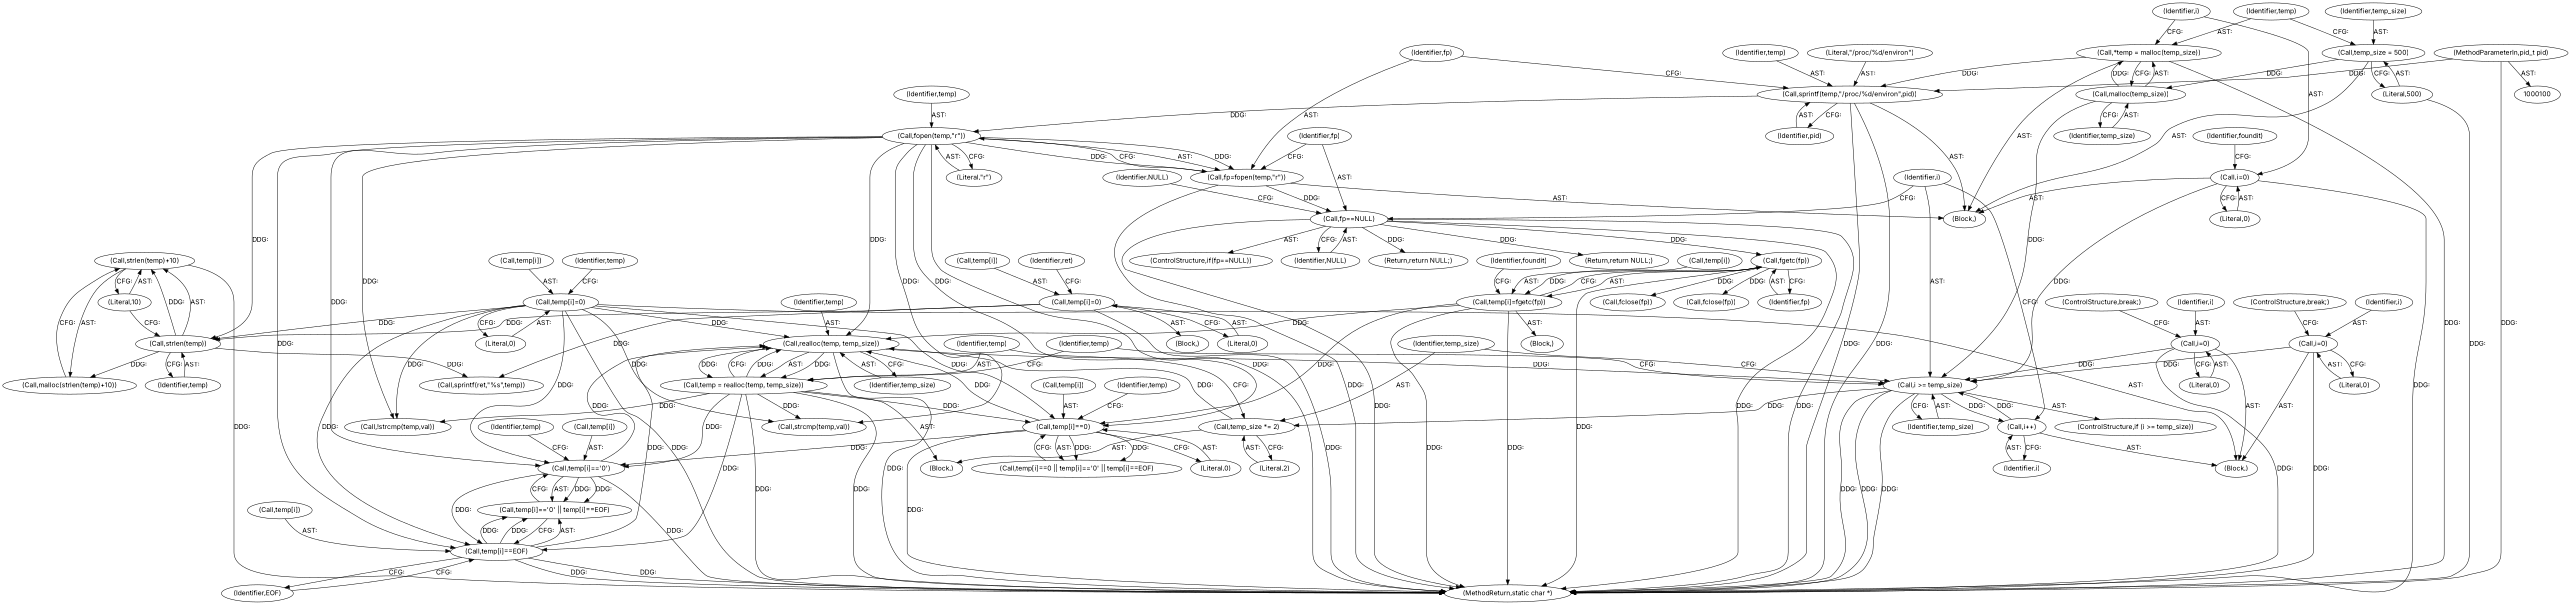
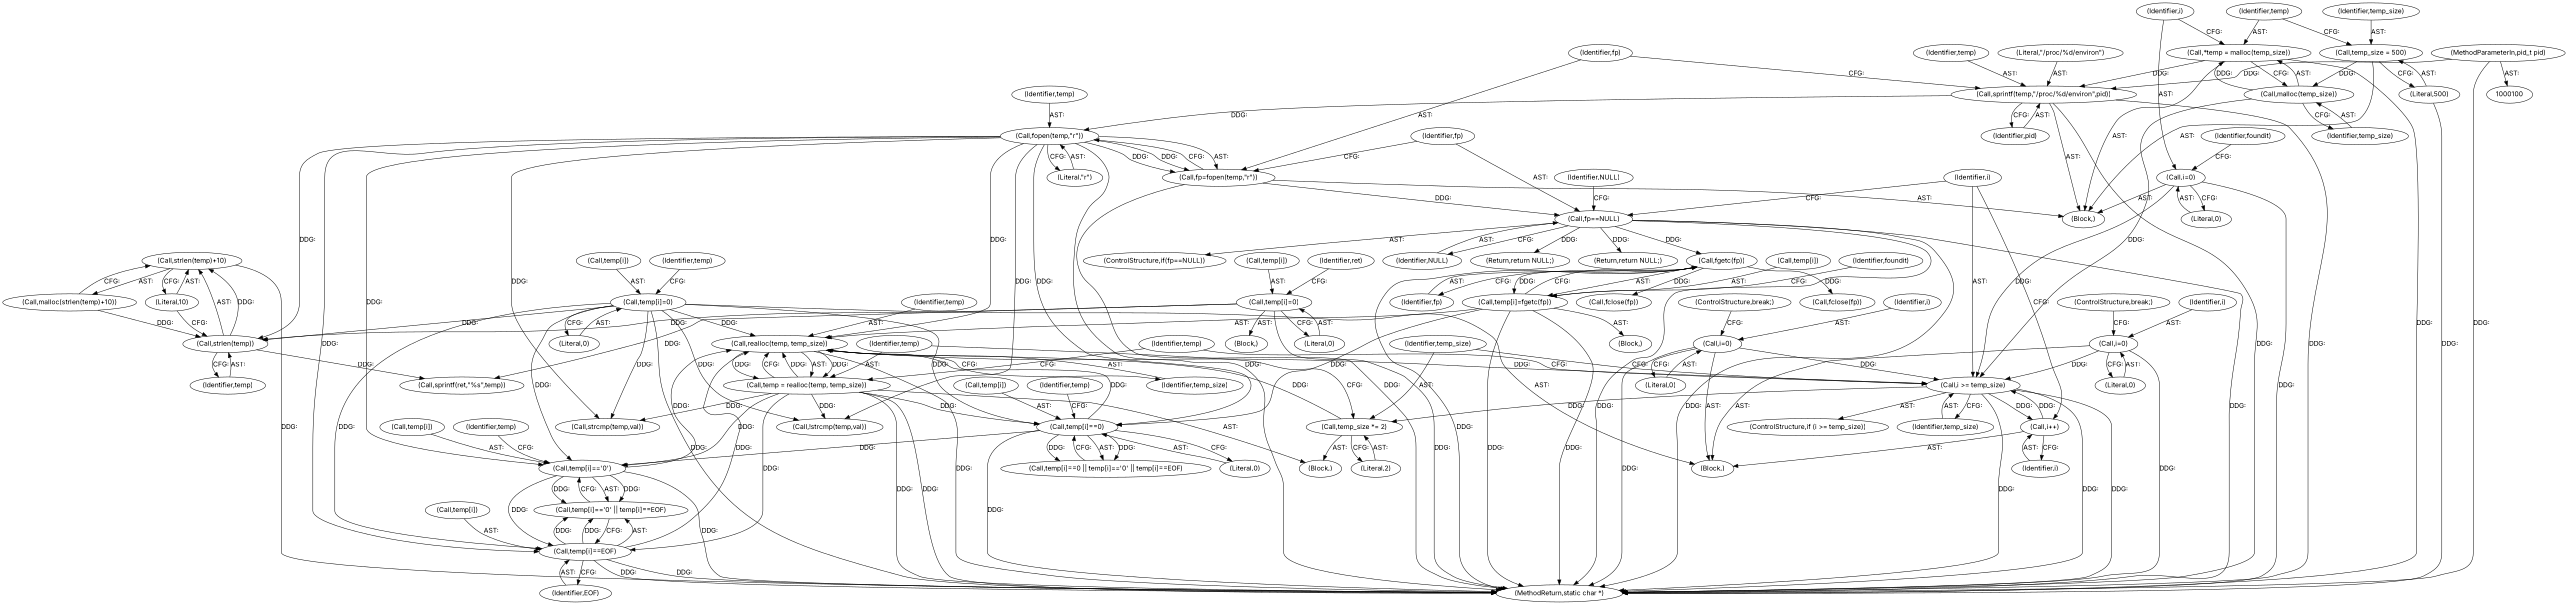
edge "(Call,temp[i]=fgetc(fp))" -> "(Call,realloc(temp, temp_size))": label "DDG: " -> "AST: "
edge "(Call,strlen(temp))" -> "(Call,malloc(strlen(temp)+10))": reversed
edge "(Identifier,EOF)" -> "(Call,temp[i]==EOF)": label "CFG: " -> "AST: "
